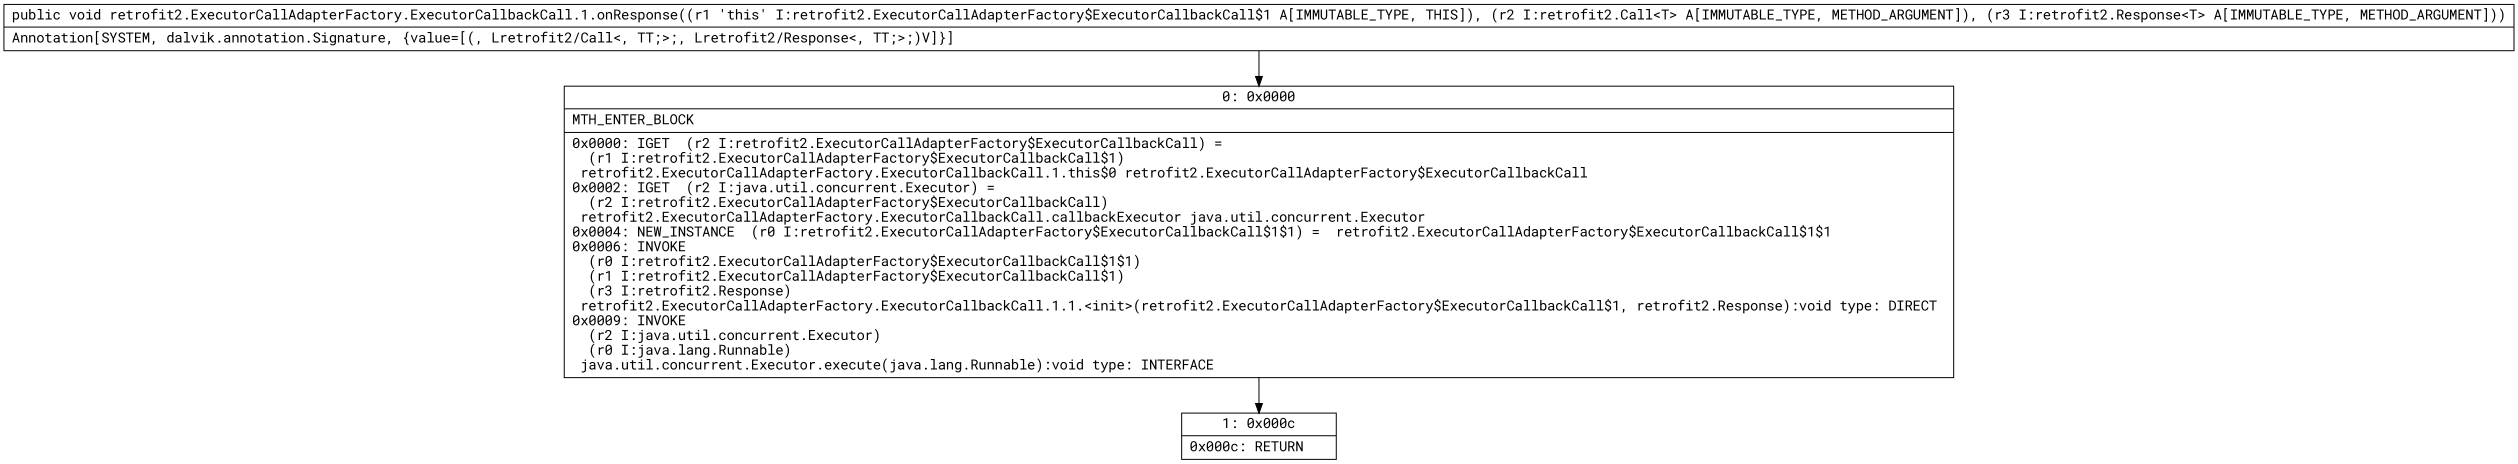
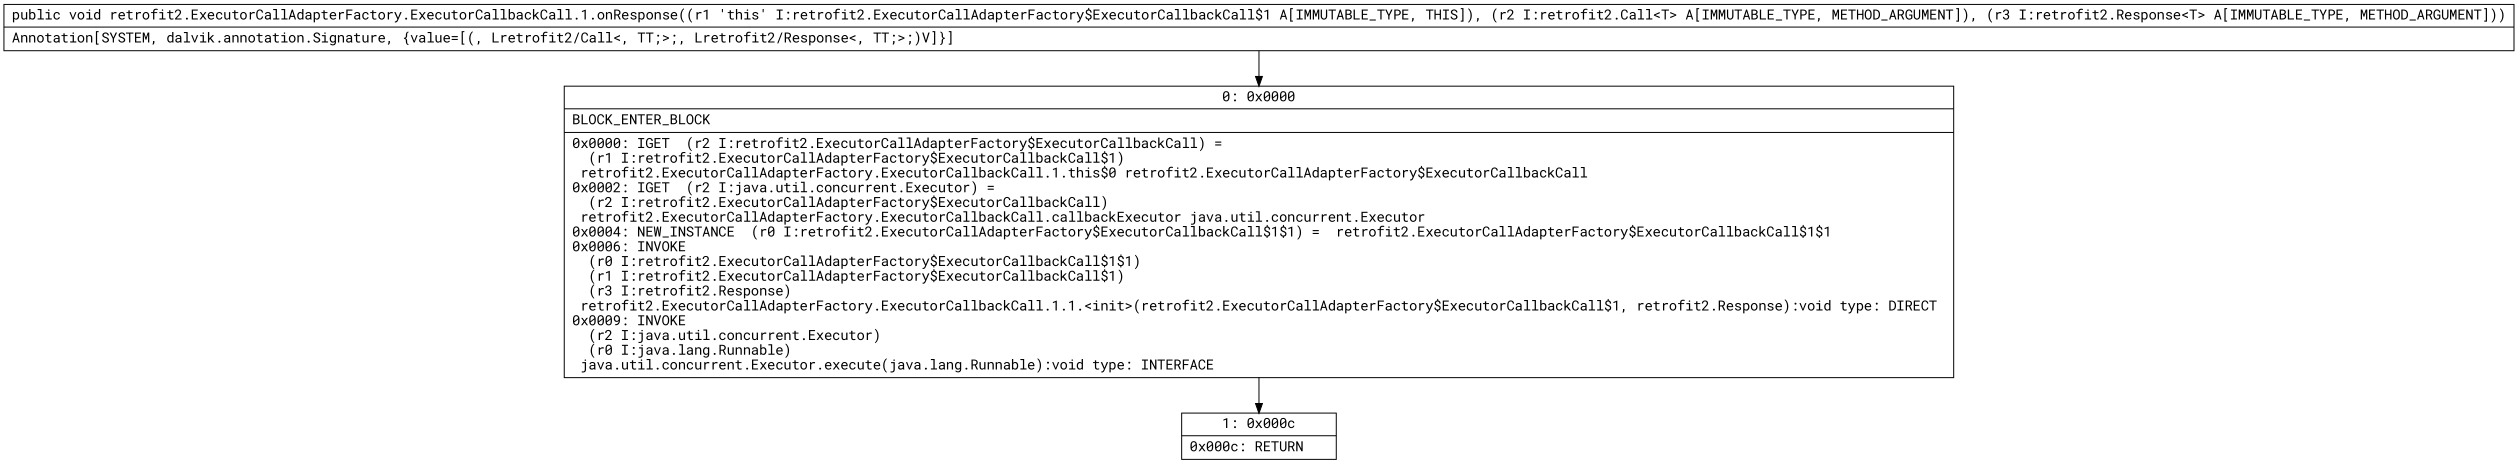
node "0: 0x0000": text "MTH_ENTER_BLOCK" -> "BLOCK_ENTER_BLOCK"
